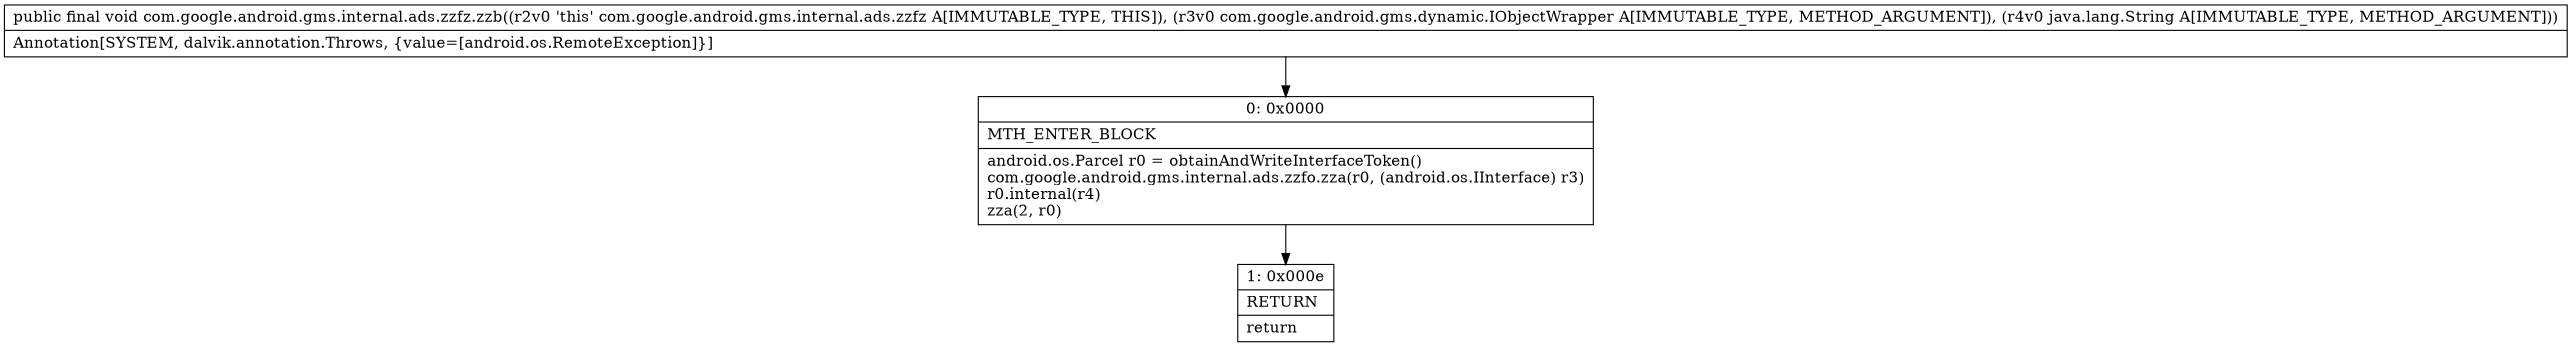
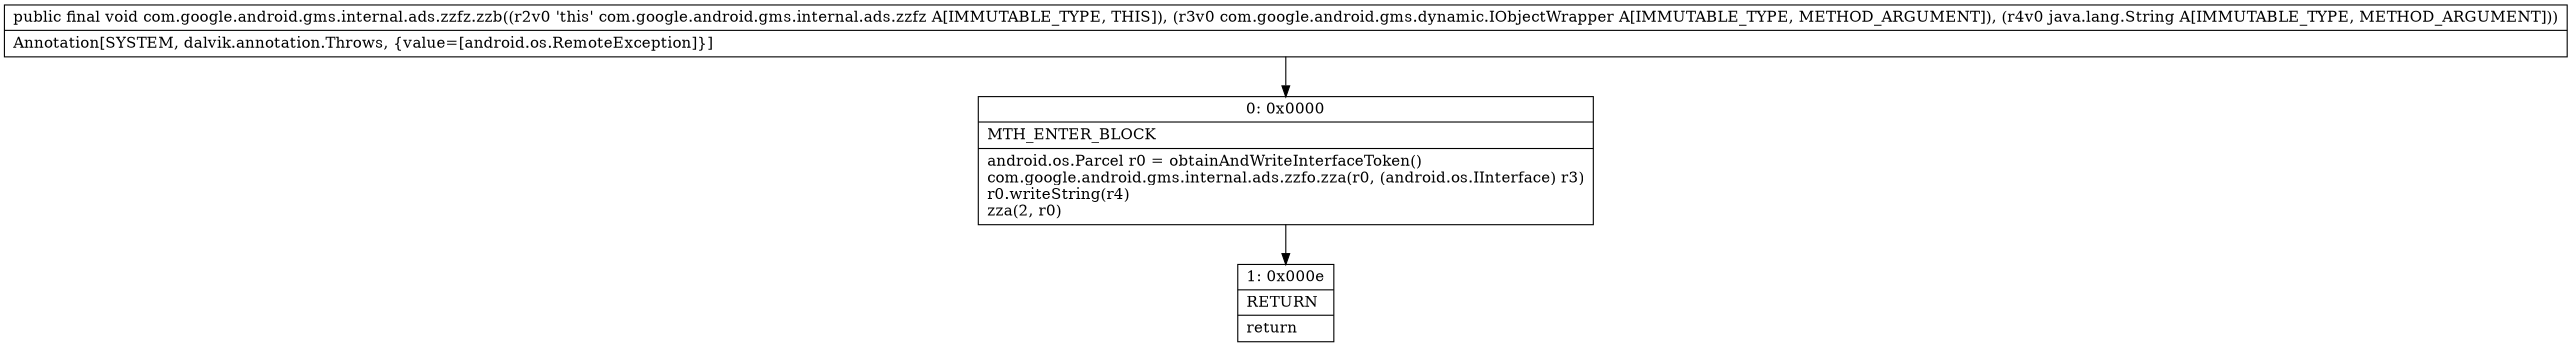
node "0: 0x0000": text "r0.internal(r4)" -> "r0.writeString(r4)"
